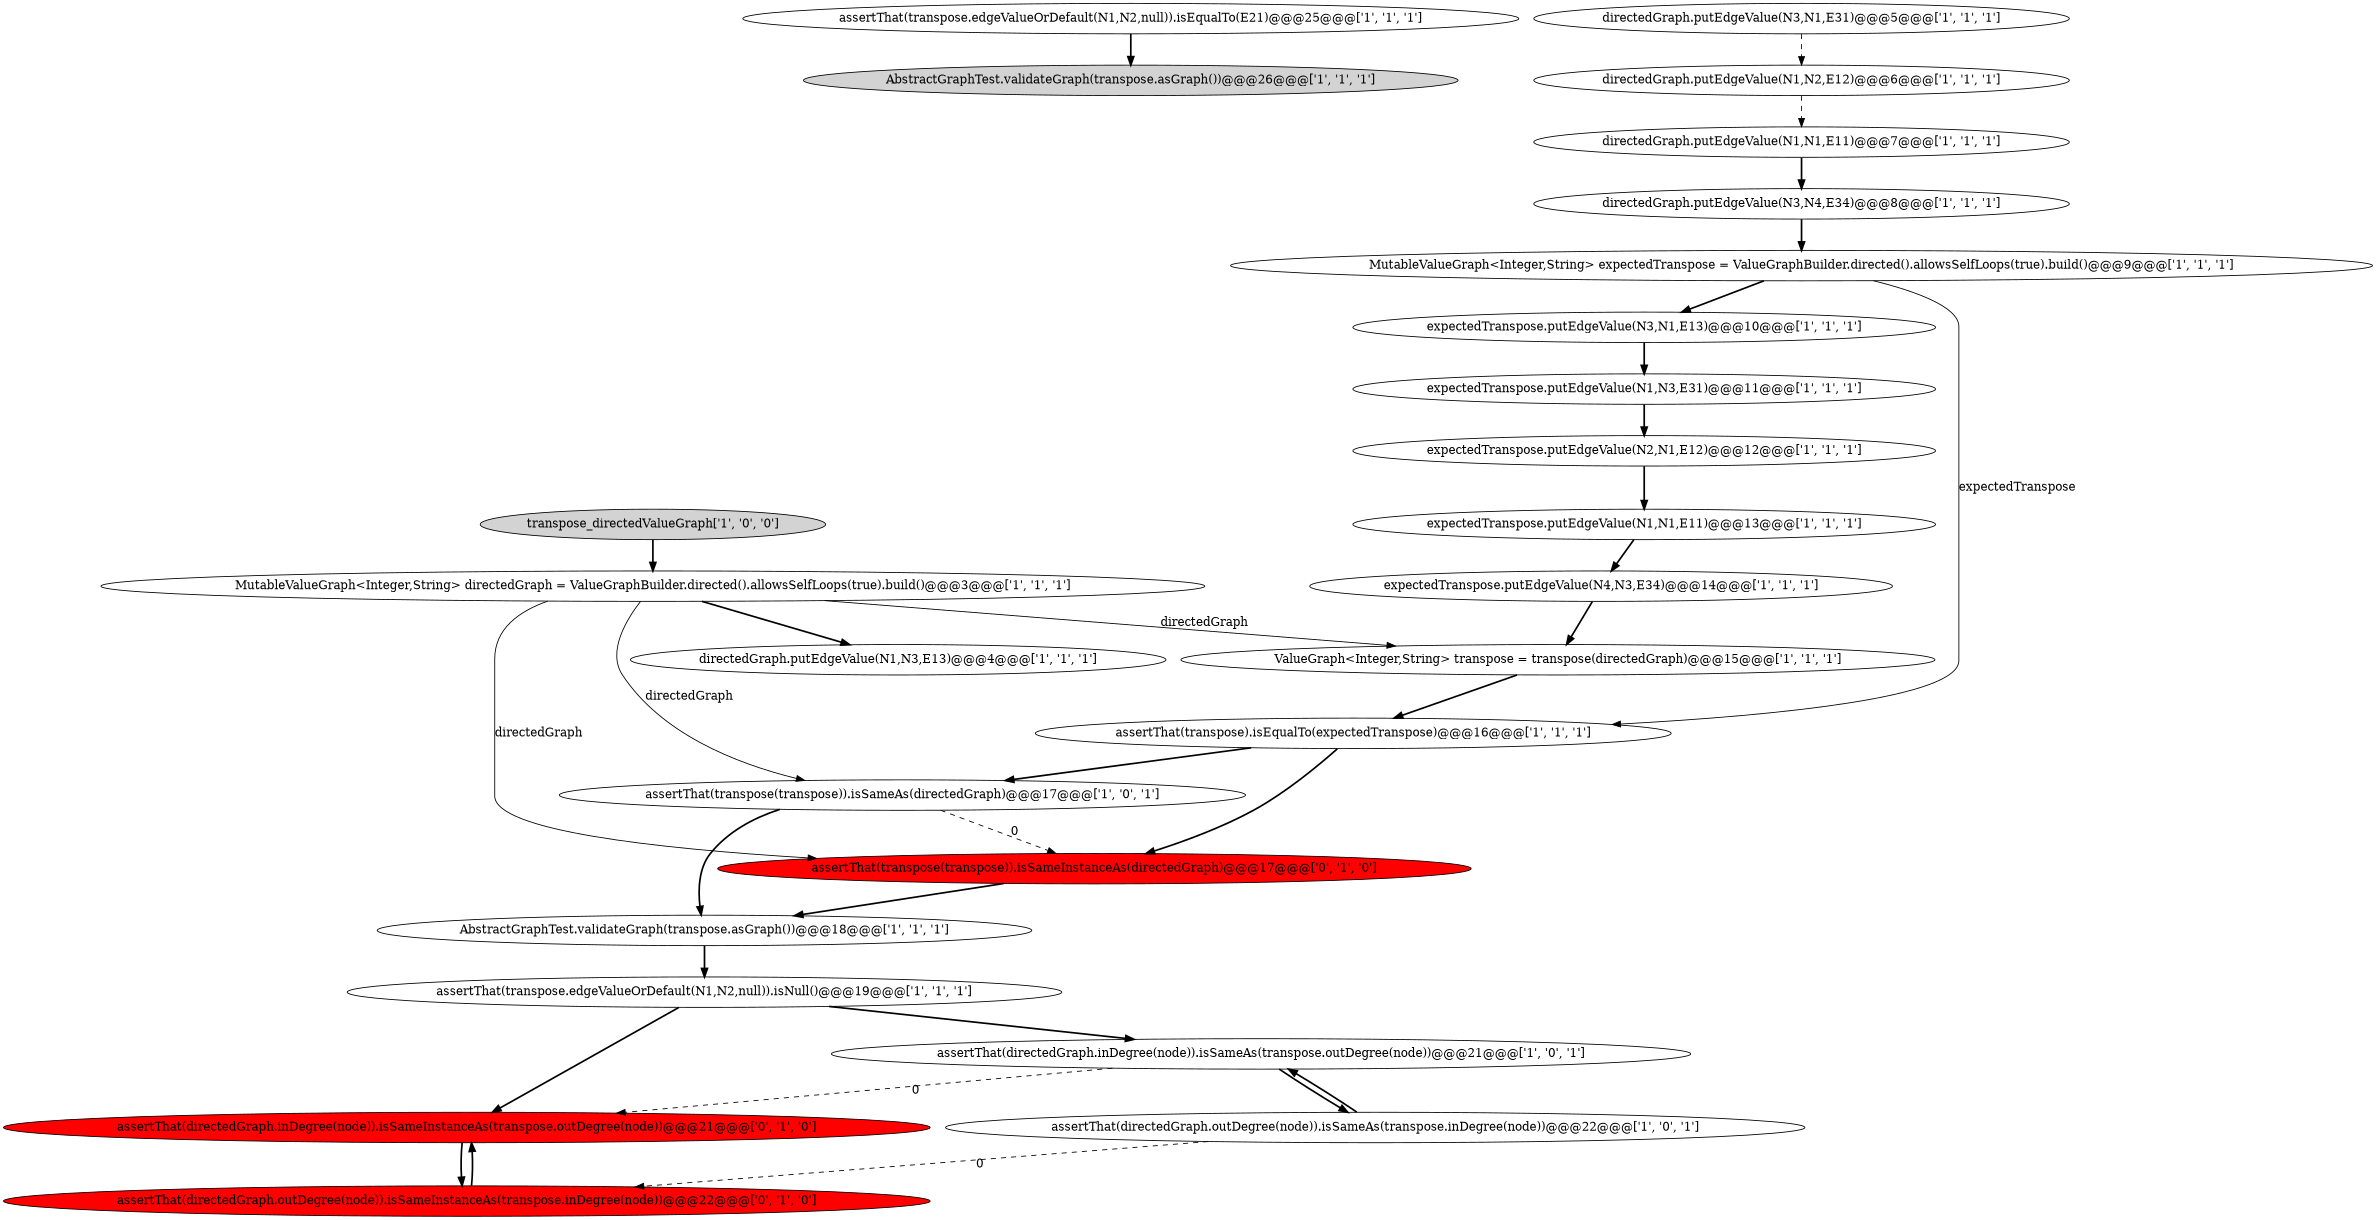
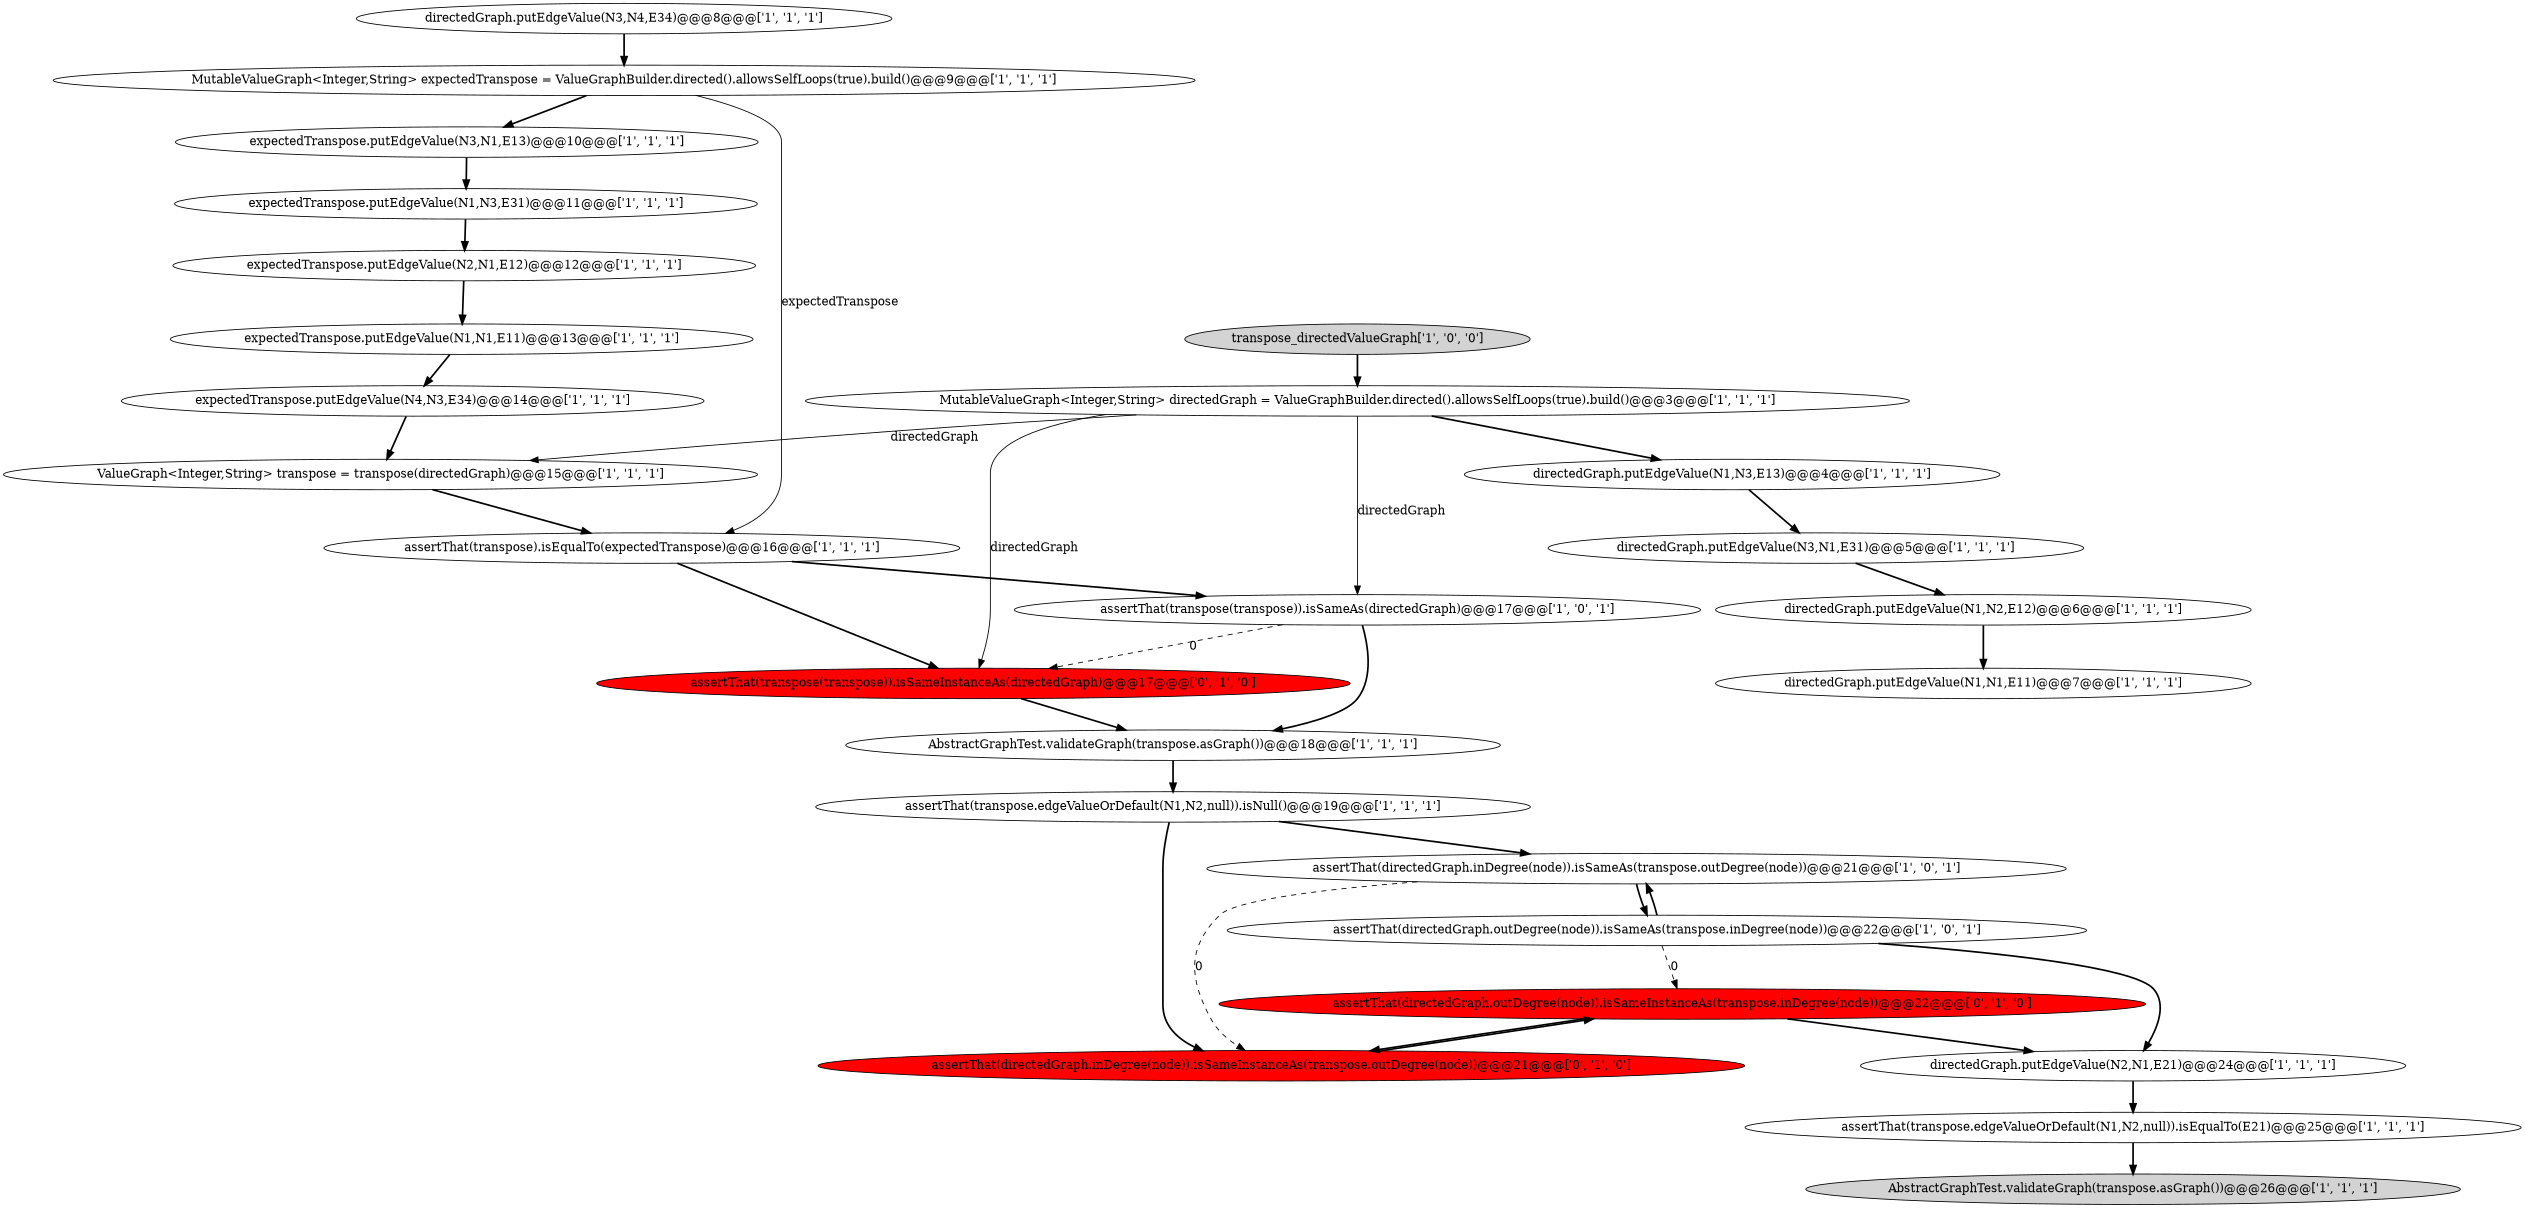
edge "directedGraph.putEdgeValue(N3,N1,E31)@@@5@@@['1', '1', '1']" -> "directedGraph.putEdgeValue(N1,N2,E12)@@@6@@@['1', '1', '1']": style dashed -> bold
edge "directedGraph.putEdgeValue(N1,N2,E12)@@@6@@@['1', '1', '1']" -> "directedGraph.putEdgeValue(N1,N1,E11)@@@7@@@['1', '1', '1']": style dashed -> bold
edge "directedGraph.putEdgeValue(N1,N1,E11)@@@7@@@['1', '1', '1']" -> "directedGraph.putEdgeValue(N3,N4,E34)@@@8@@@['1', '1', '1']": removed
edge "directedGraph.putEdgeValue(N1,N3,E13)@@@4@@@['1', '1', '1']" -> "directedGraph.putEdgeValue(N3,N1,E31)@@@5@@@['1', '1', '1']": added
node "directedGraph.putEdgeValue(N2,N1,E21)@@@24@@@['1', '1', '1']": added
